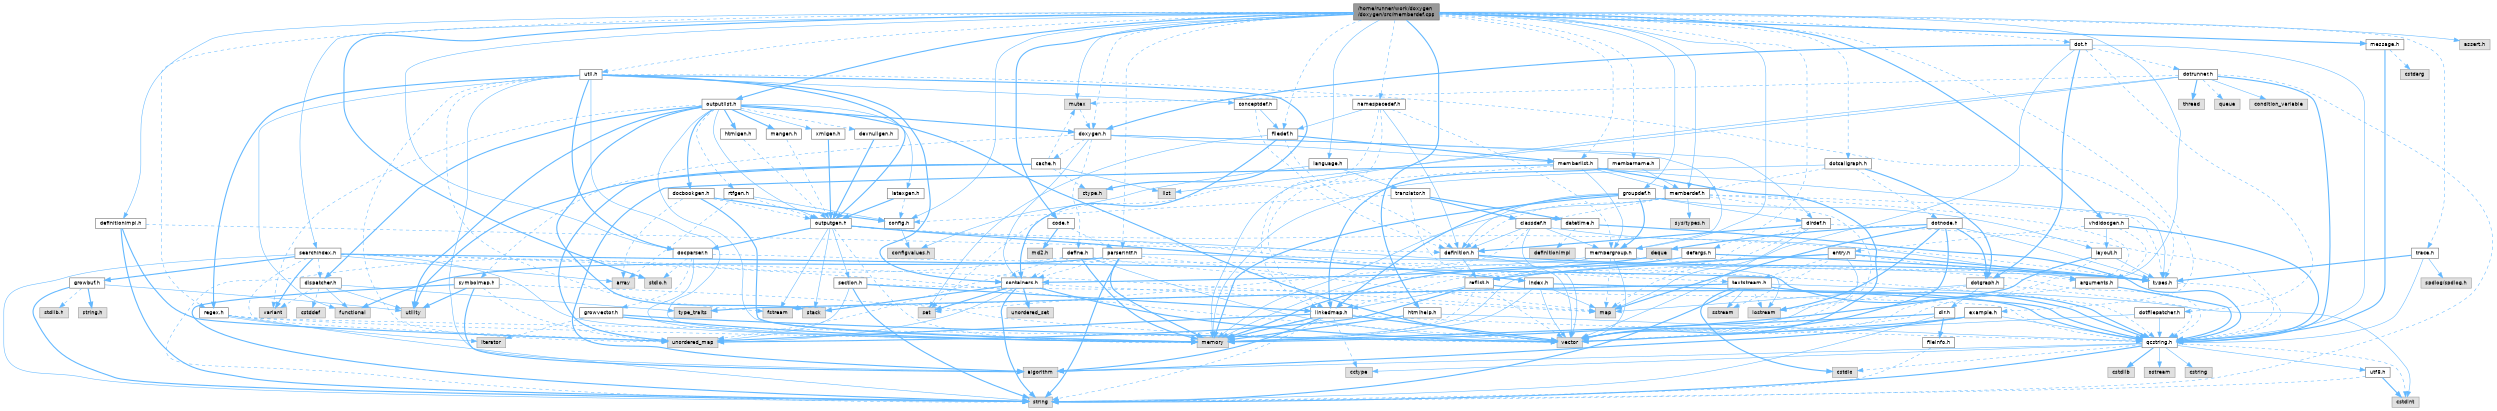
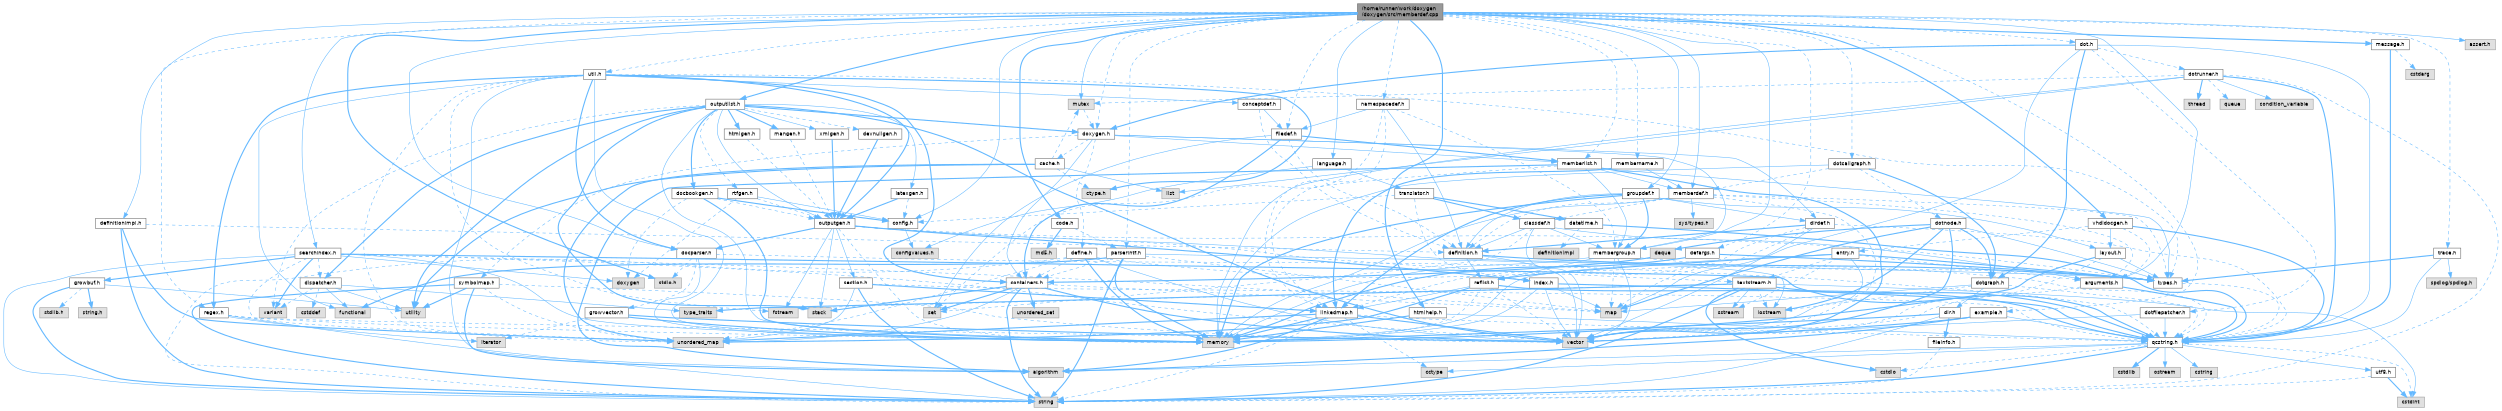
node "md2.h": label "md2.h" -> "md5.h"
node "array": label "array" -> "doxygen"
